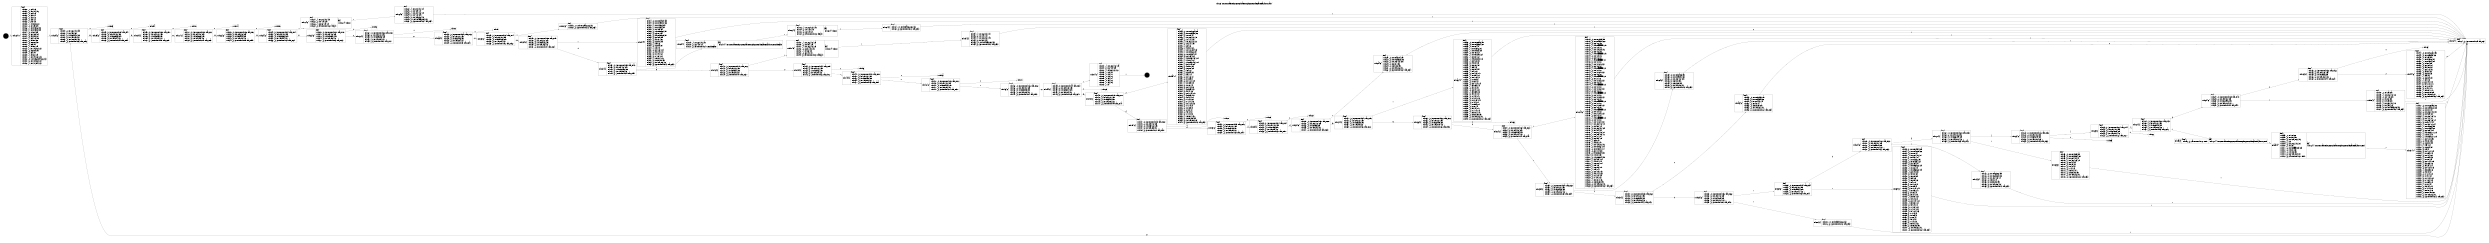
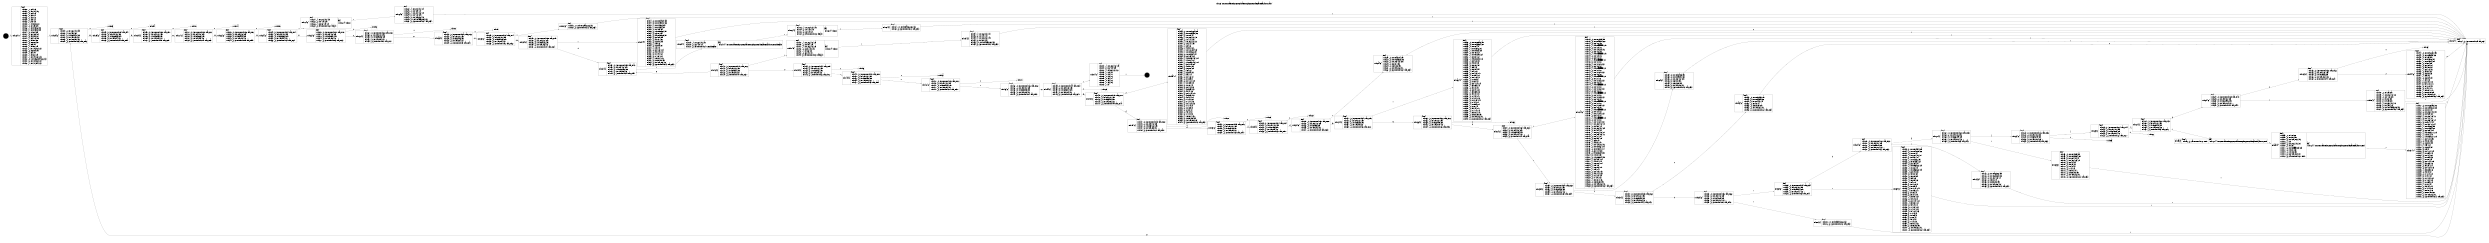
edge "0x4013f7 [28]" -> "0x401413 [28]": reversed
